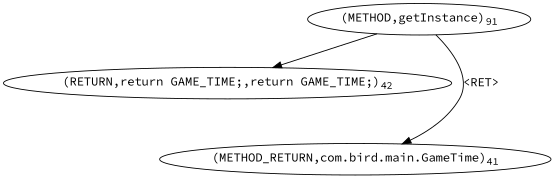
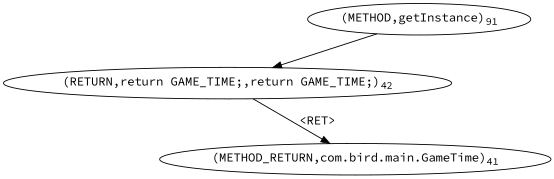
edge "(METHOD,getInstance)" -> "(METHOD_RETURN,com.bird.main.GameTime)": now "(RETURN,return GAME_TIME;,return GAME_TIME;)" -> "(METHOD_RETURN,com.bird.main.GameTime)"
